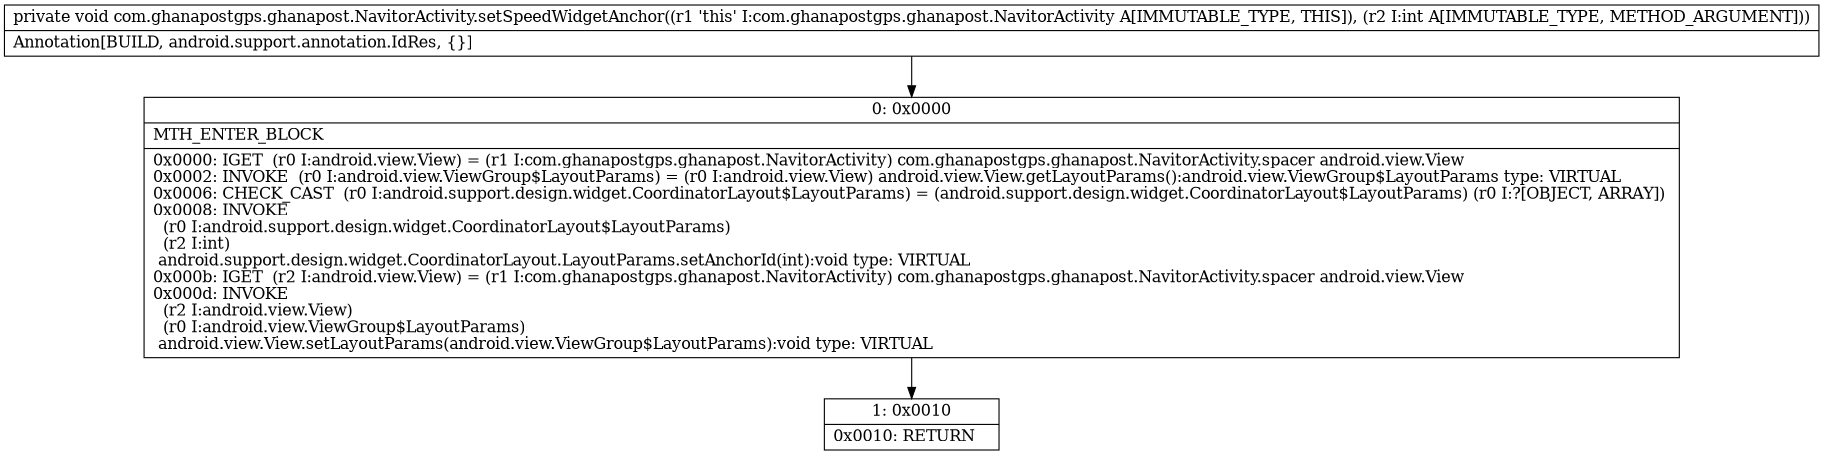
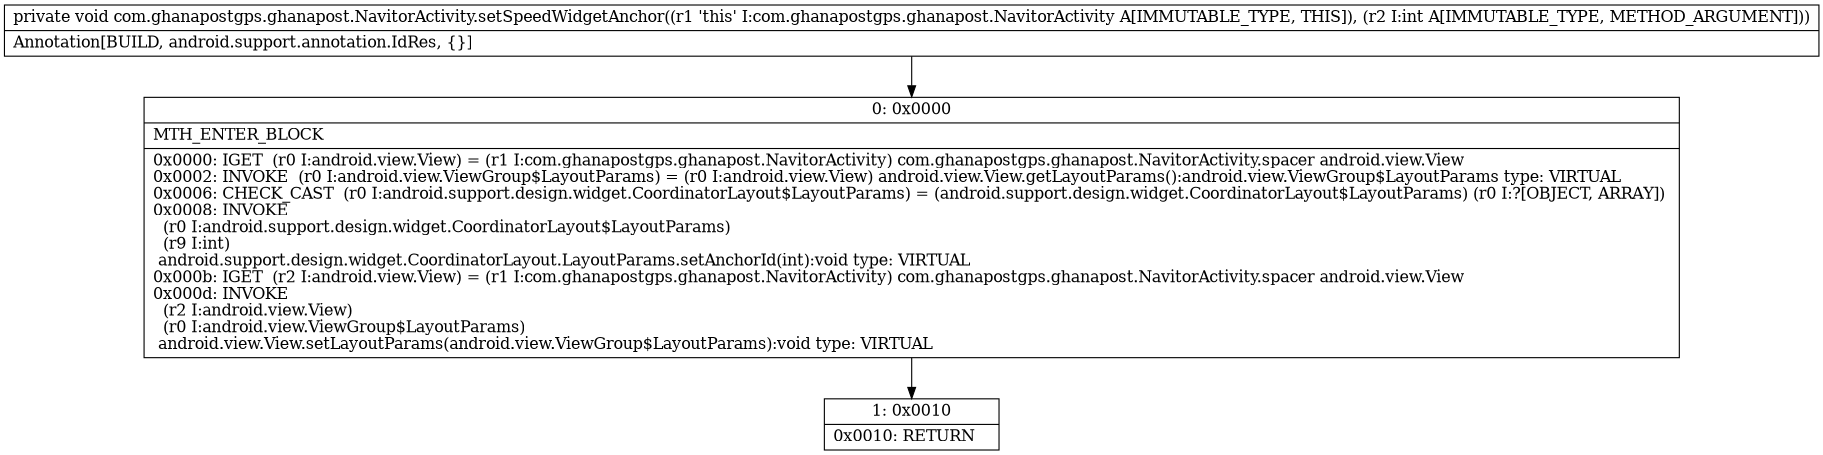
node "0: 0x0000": text "(r2 I:int)" -> "(r9 I:int)"
